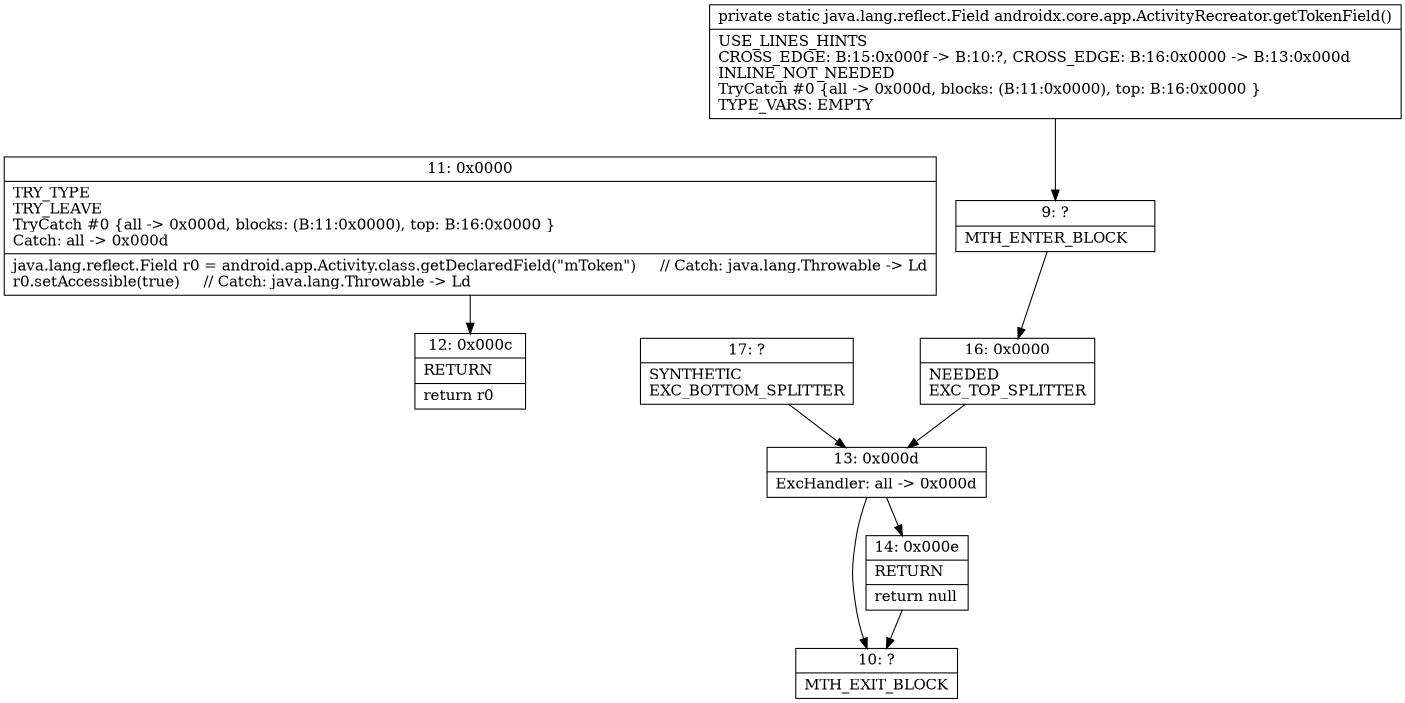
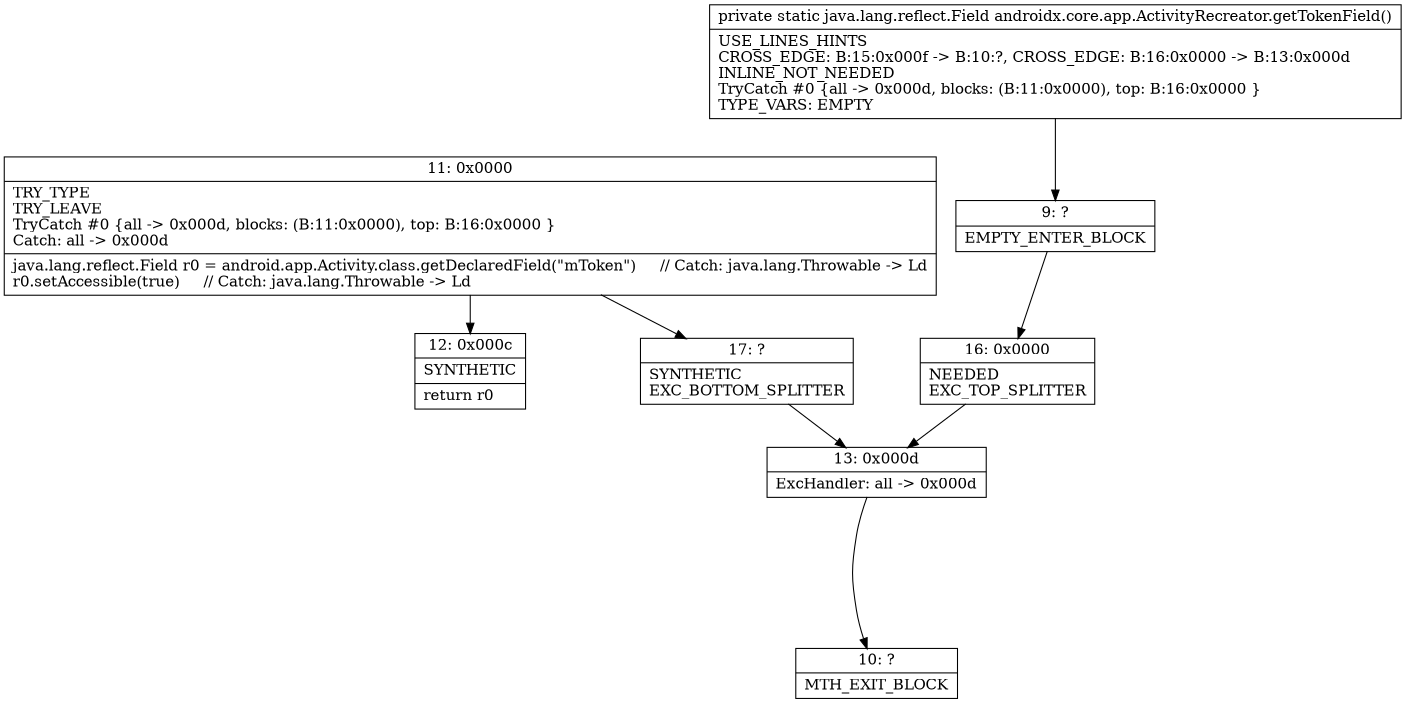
node "9: ?": text "MTH_ENTER_BLOCK" -> "EMPTY_ENTER_BLOCK"
edge "11: 0x0000" -> "17: ?": added
node "12: 0x000c": text "RETURN" -> "SYNTHETIC"
node "14: 0x000e": removed
